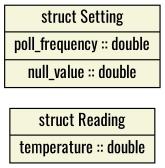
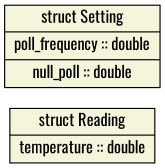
node "struct Setting": text "null_value :: double" -> "null_poll :: double"
